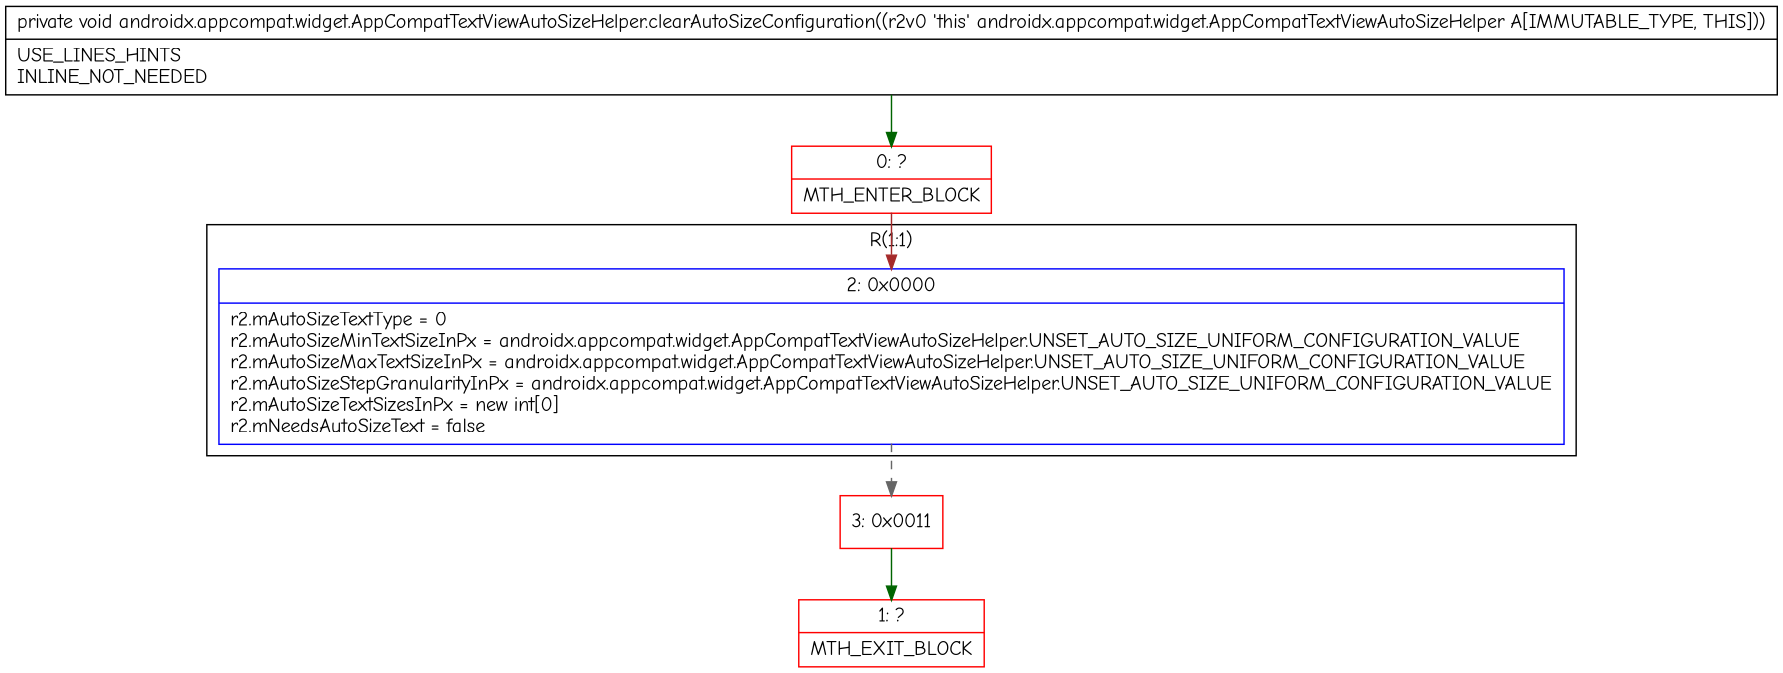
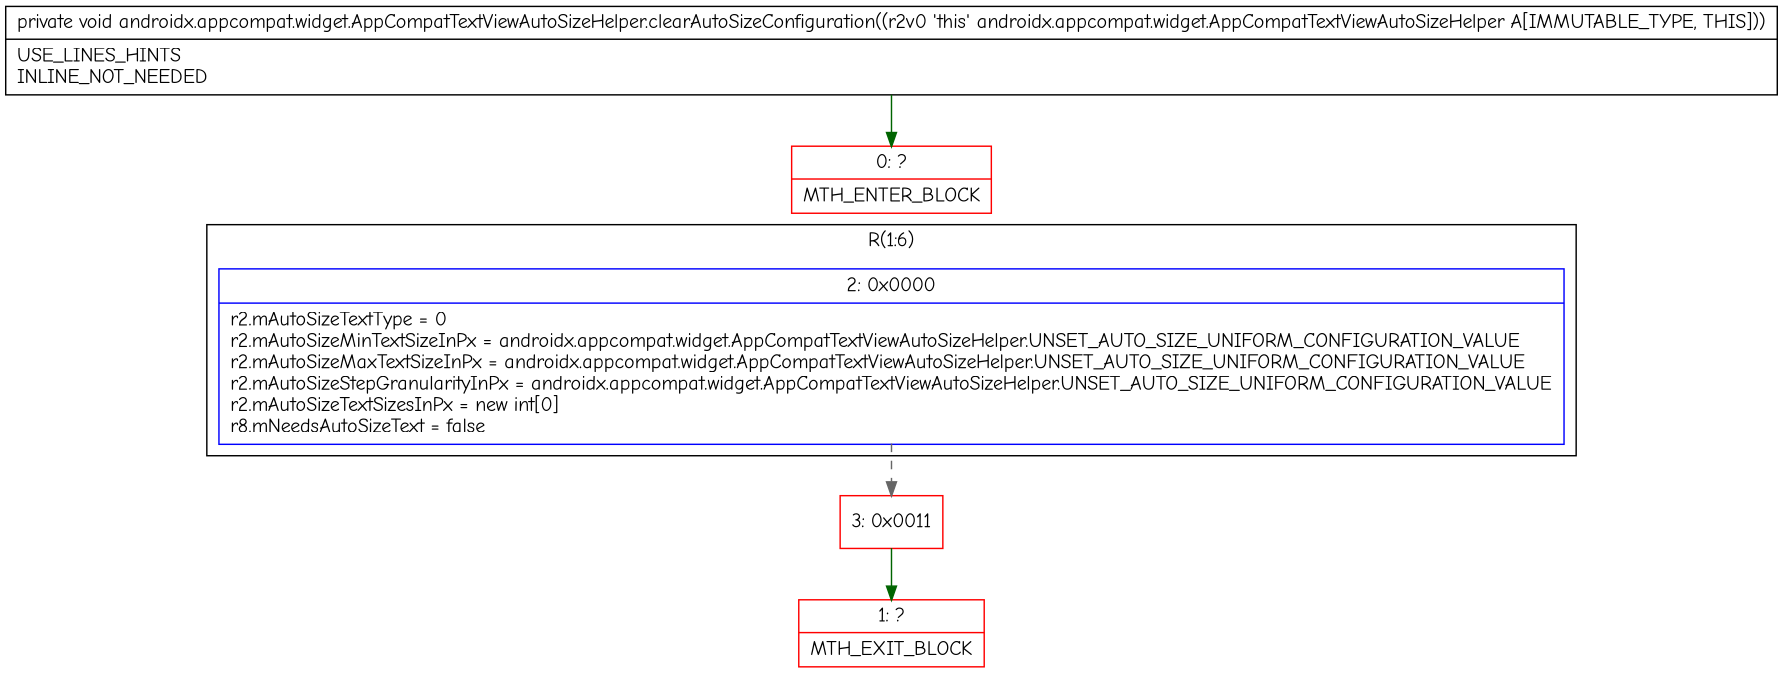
edge "0: ?" -> "2: 0x0000": removed
cluster "R(1:1)": label "R(1:1)" -> "R(1:6)"
node "2: 0x0000": text "r2.mNeedsAutoSizeText = false" -> "r8.mNeedsAutoSizeText = false"
